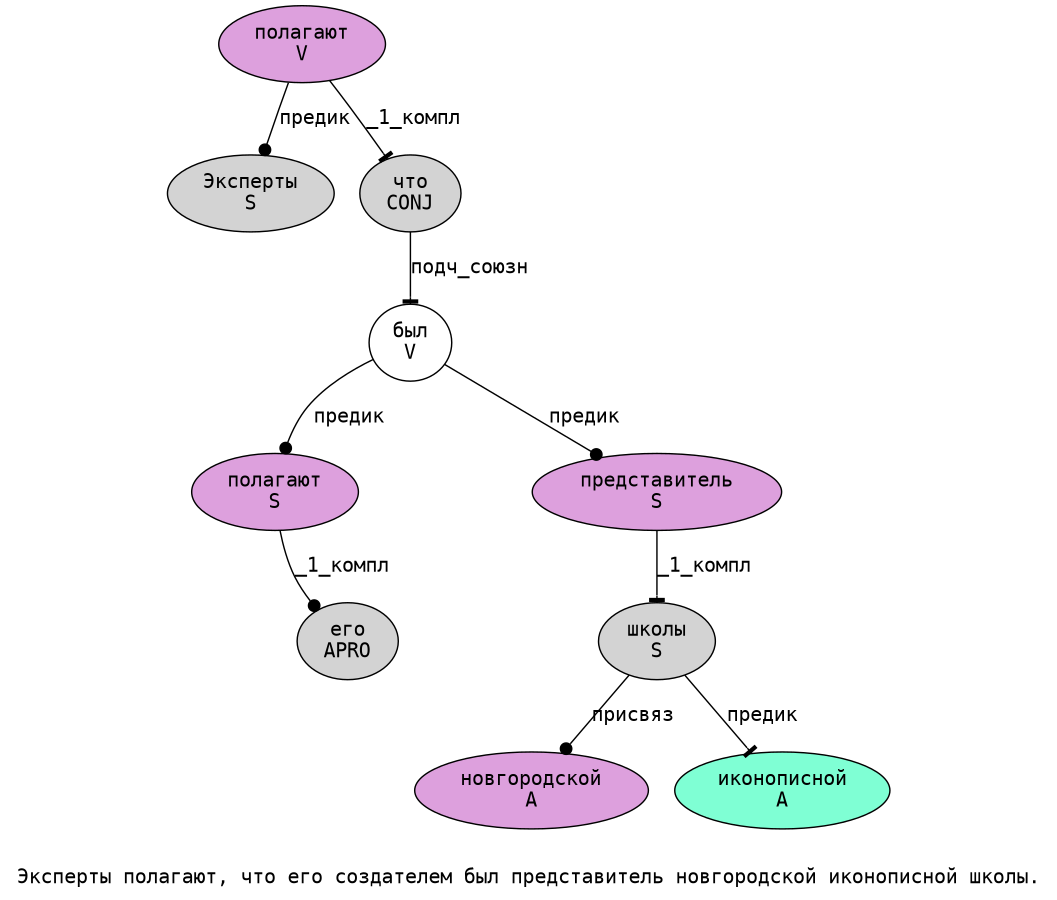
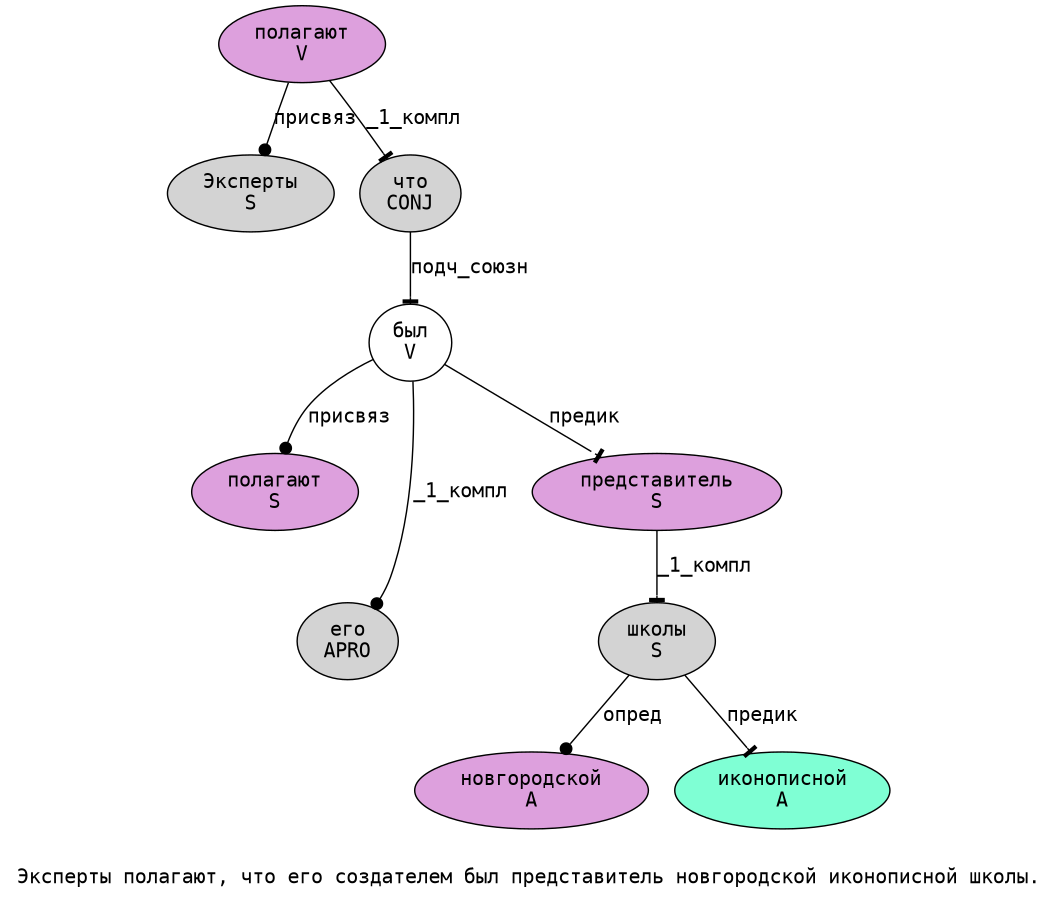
edge "полагают V" -> "Эксперты S": label "предик" -> "присвяз"
edge "был V" -> "представитель S": arrowhead dot -> tee
edge "был V" -> "полагают S": label "предик" -> "присвяз"
edge "полагают S" -> "его APRO": now "был V" -> "его APRO"
edge "школы S" -> "новгородской A": label "присвяз" -> "опред"
